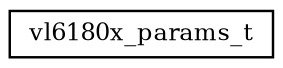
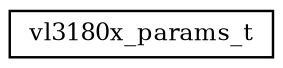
node "vl6180x_params_t": label "vl6180x_params_t" -> "vl3180x_params_t"
